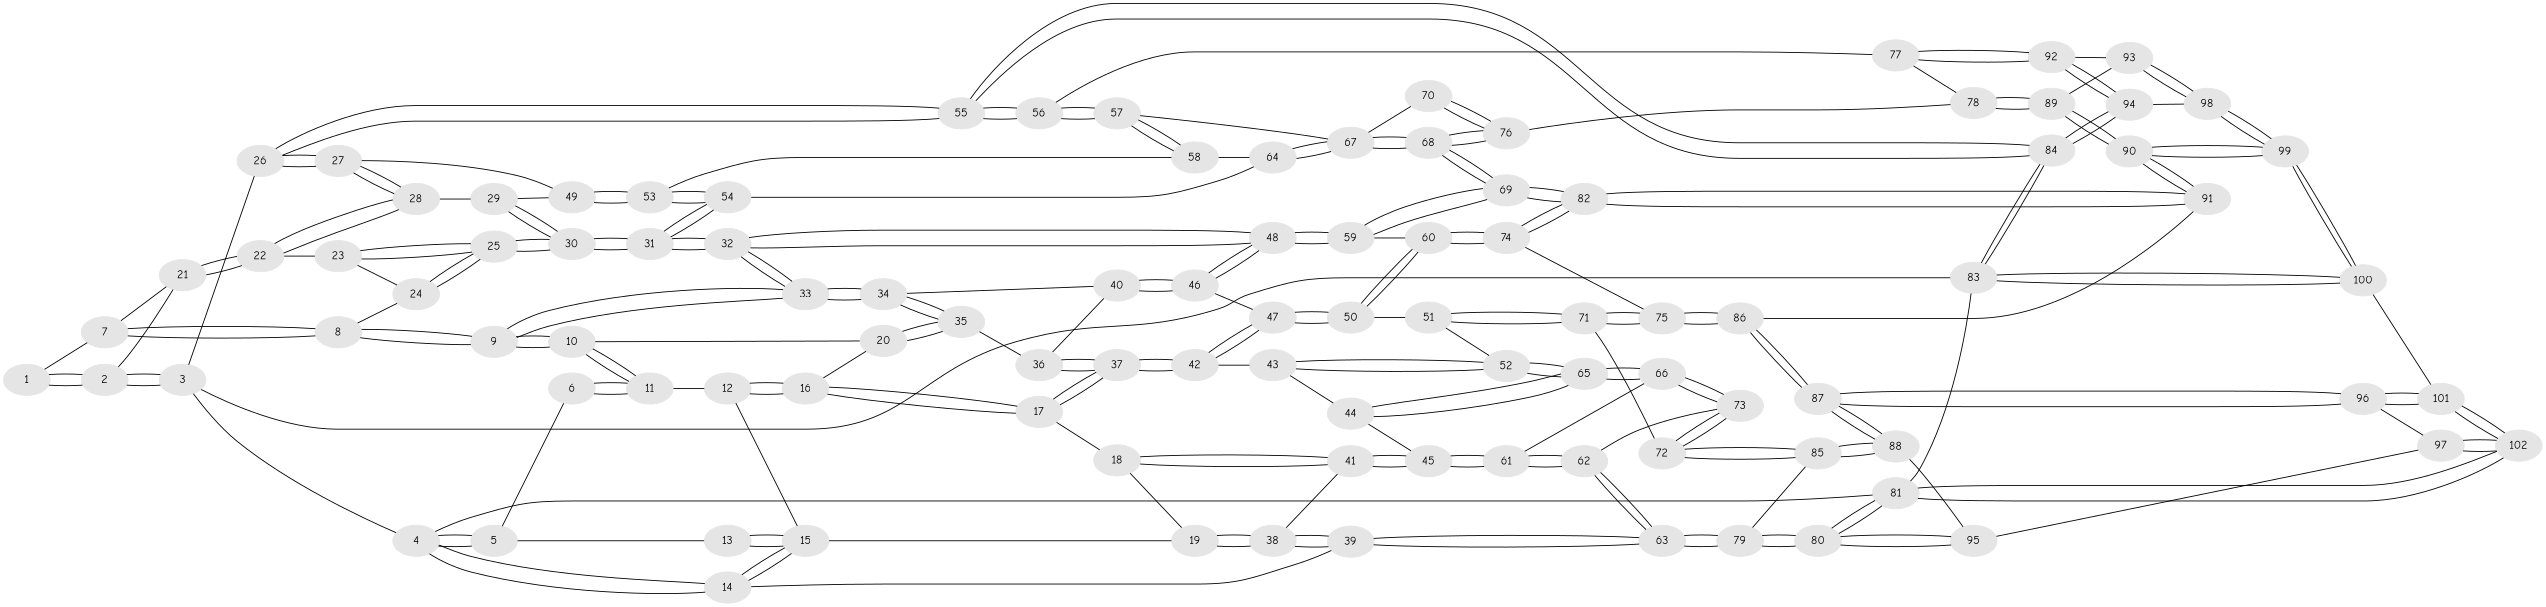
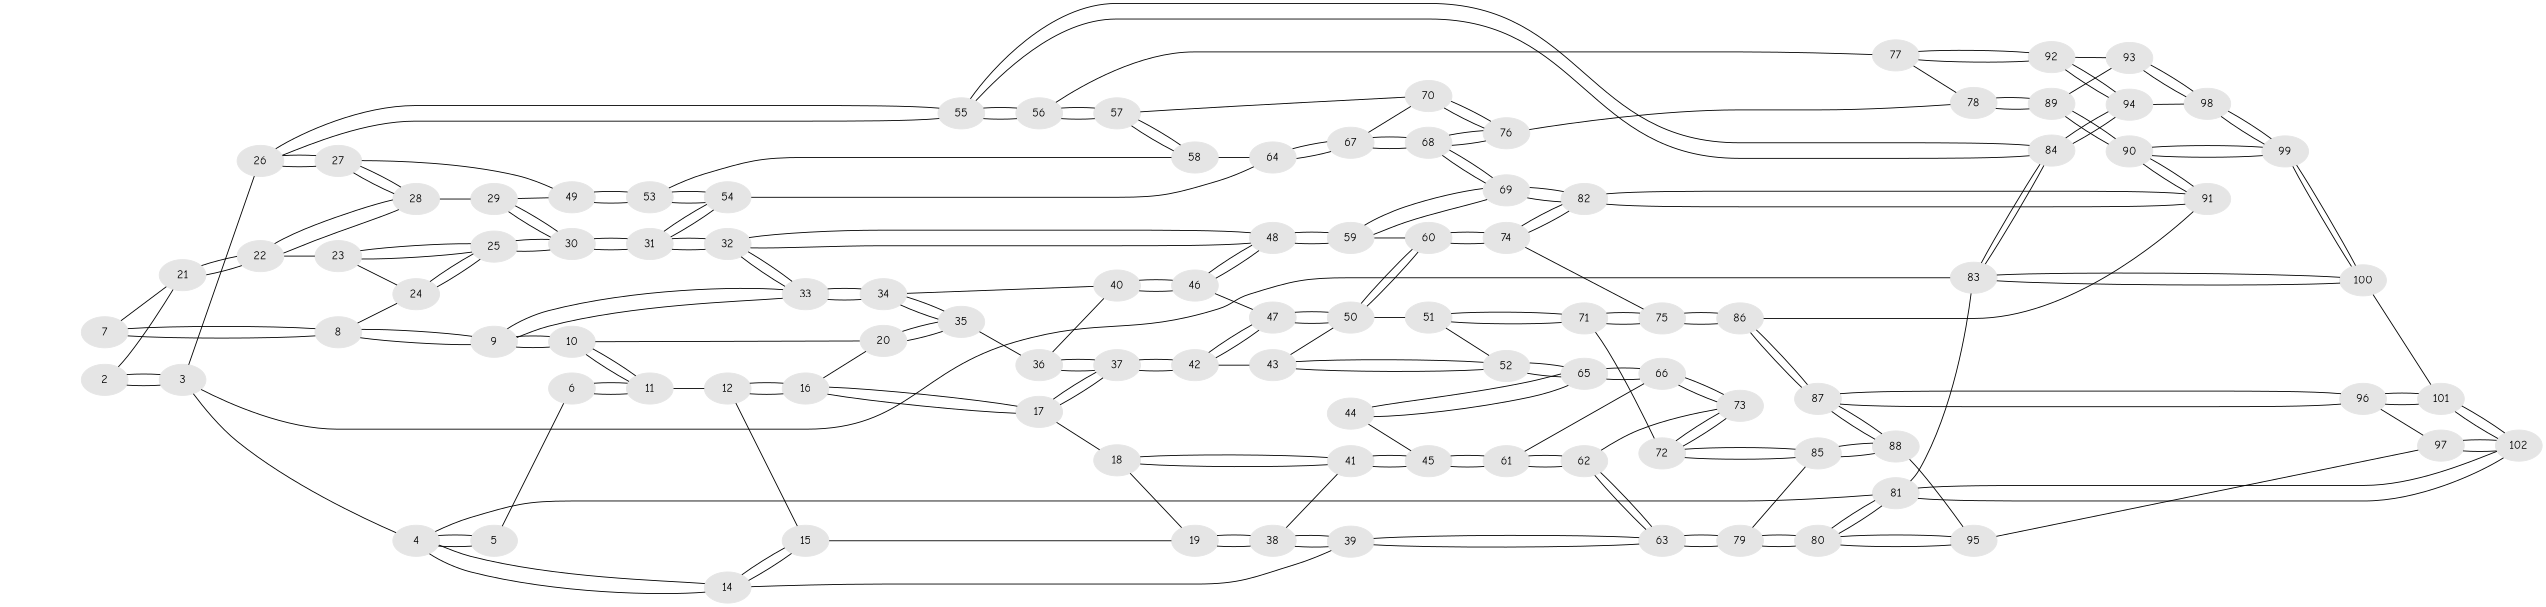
edge "57" -- "67": now "57" -- "70"
node "1": removed
edge "43" -- "44": now "43" -- "50"
node "13": removed
